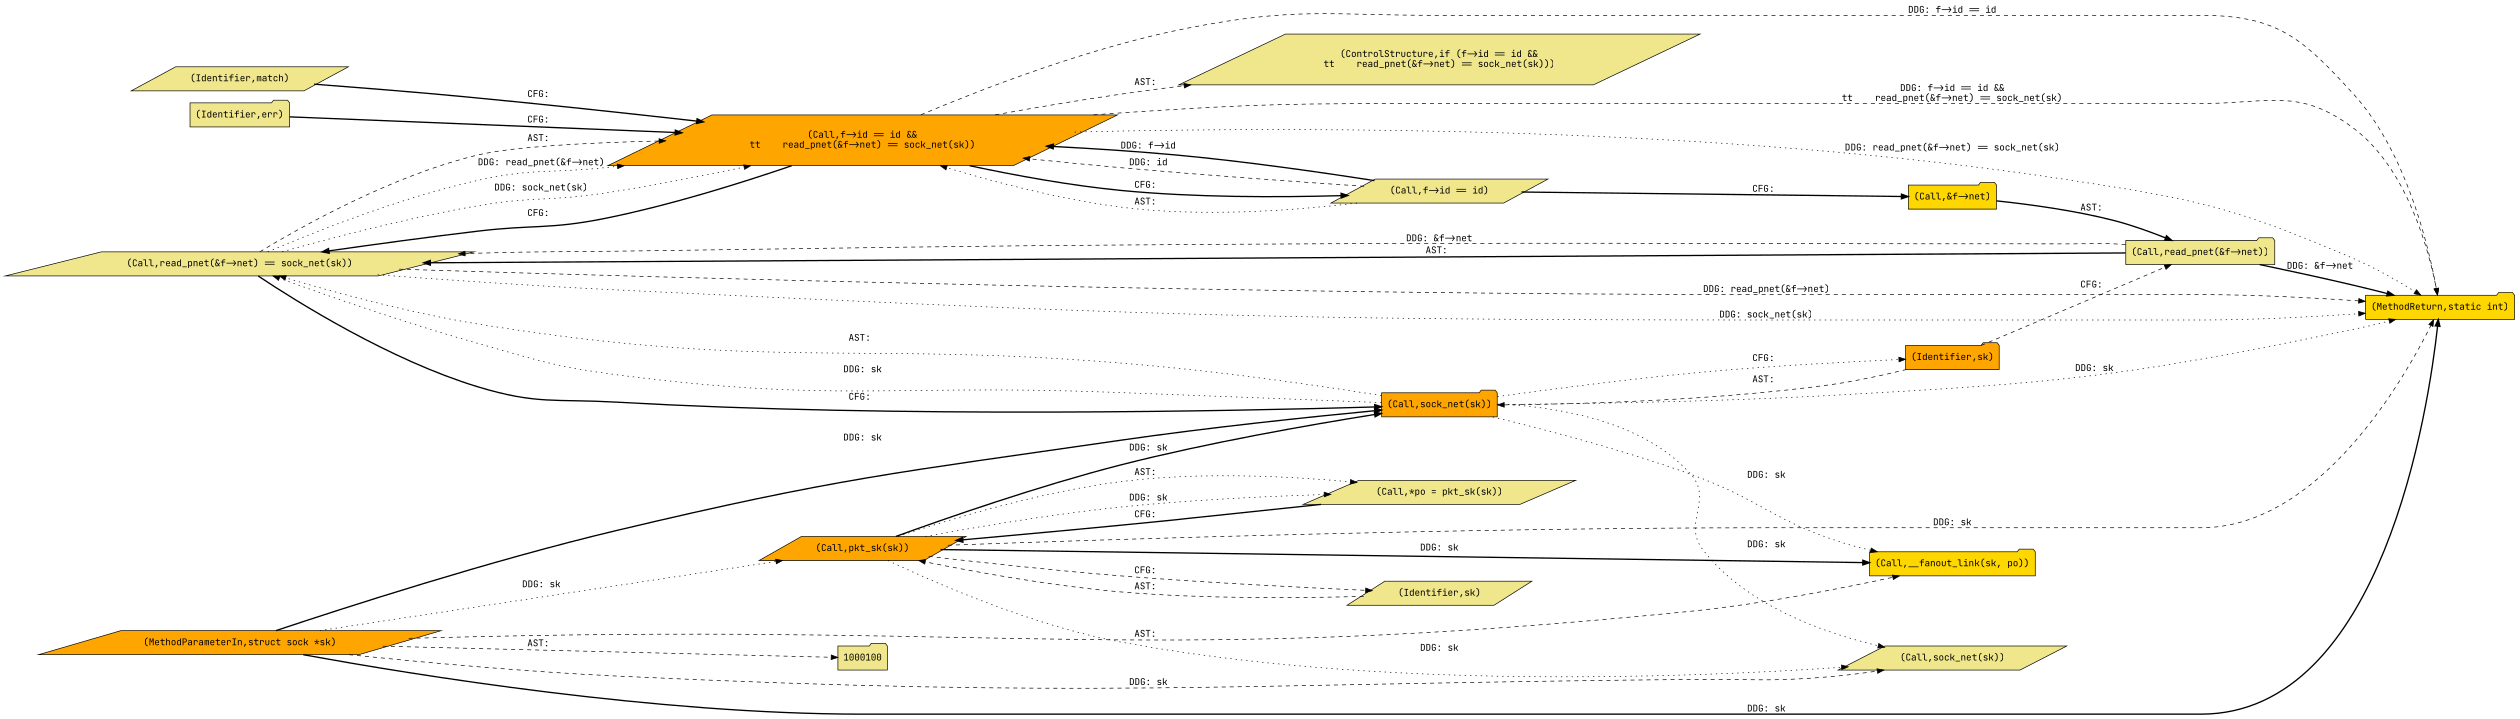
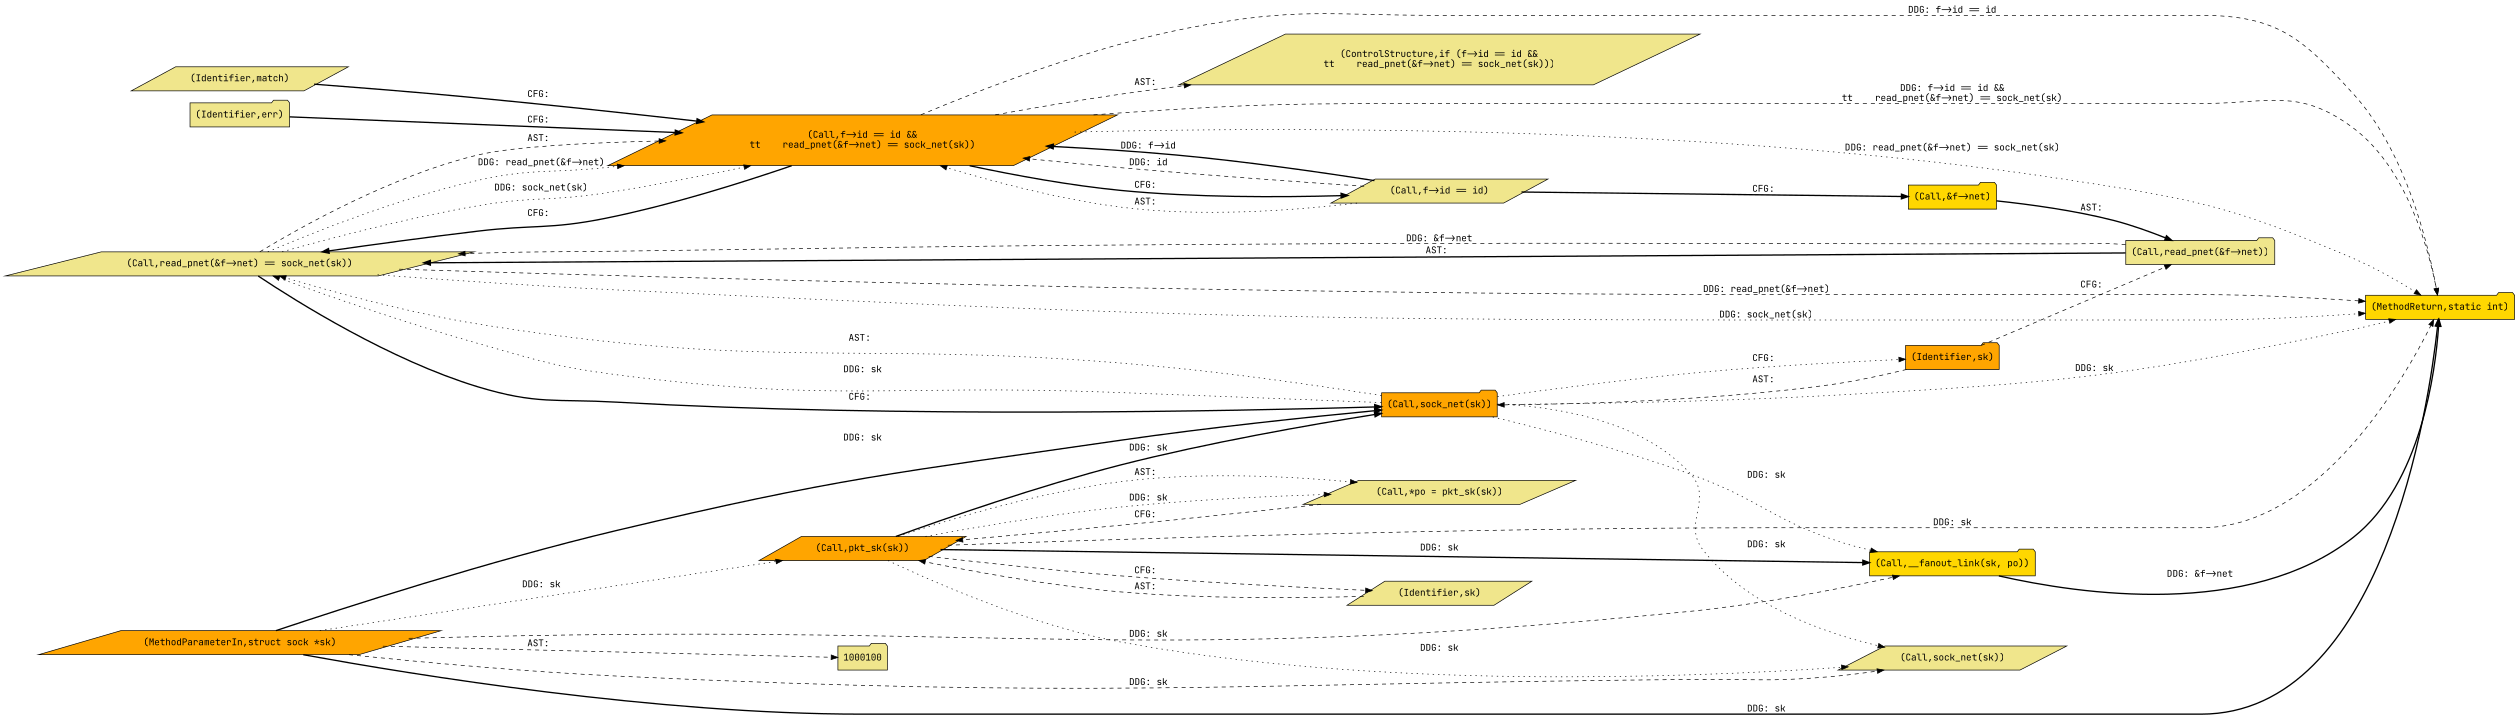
edge "(Call,read_pnet(&f->net))" -> "(MethodReturn,static int)": now "(Call,__fanout_link(sk, po))" -> "(MethodReturn,static int)"
edge "(Call,*po = pkt_sk(sk))" -> "(Call,pkt_sk(sk))": style bold -> dashed
edge "(MethodParameterIn,struct sock *sk)" -> "(Call,__fanout_link(sk, po))": label "AST: " -> "DDG: sk"
